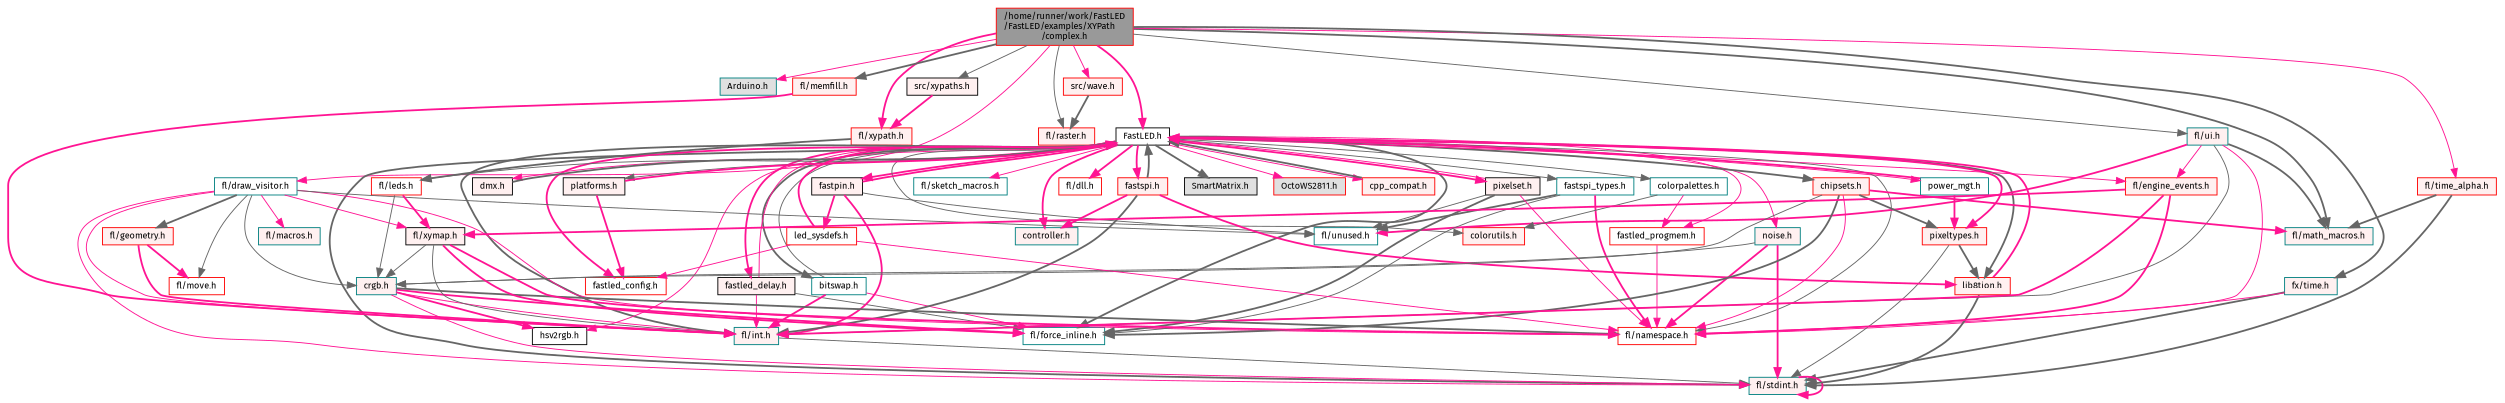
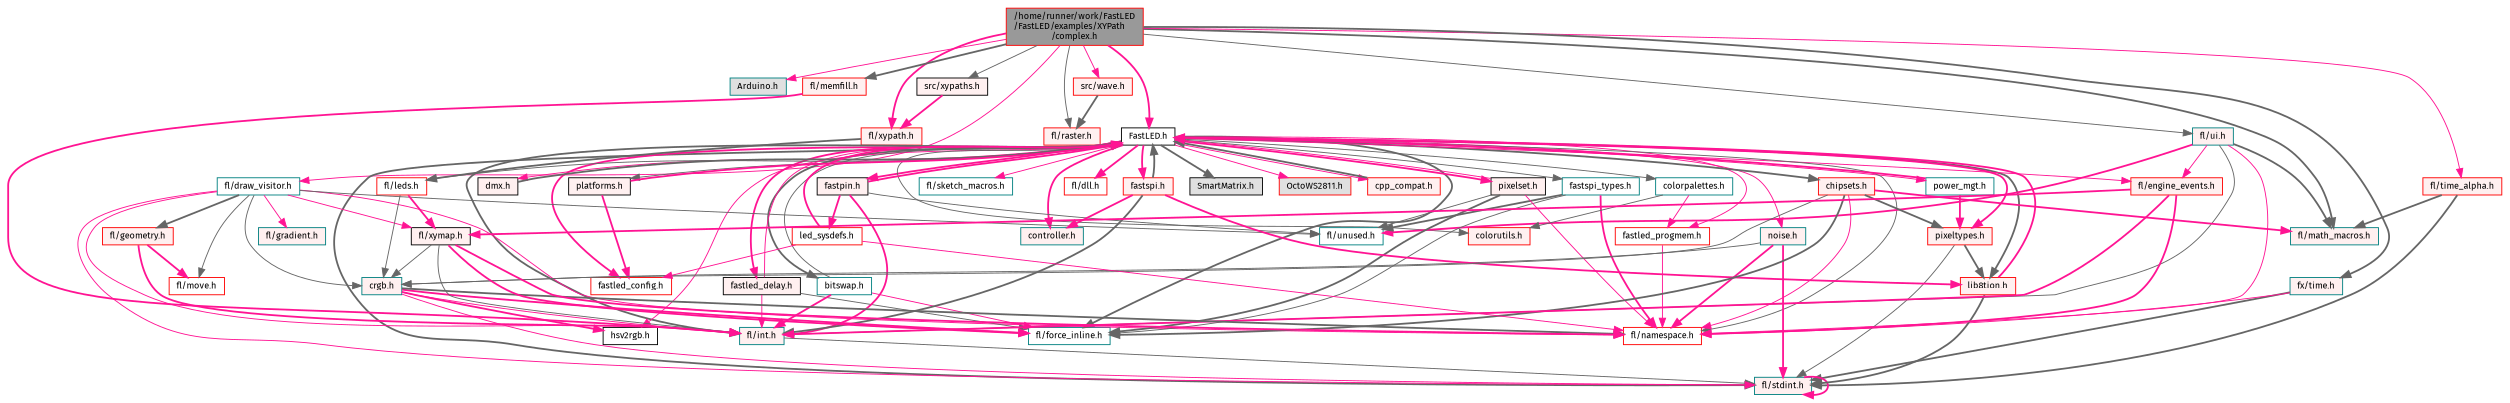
node "fl/macros.h": label "fl/macros.h" -> "fl/gradient.h"
